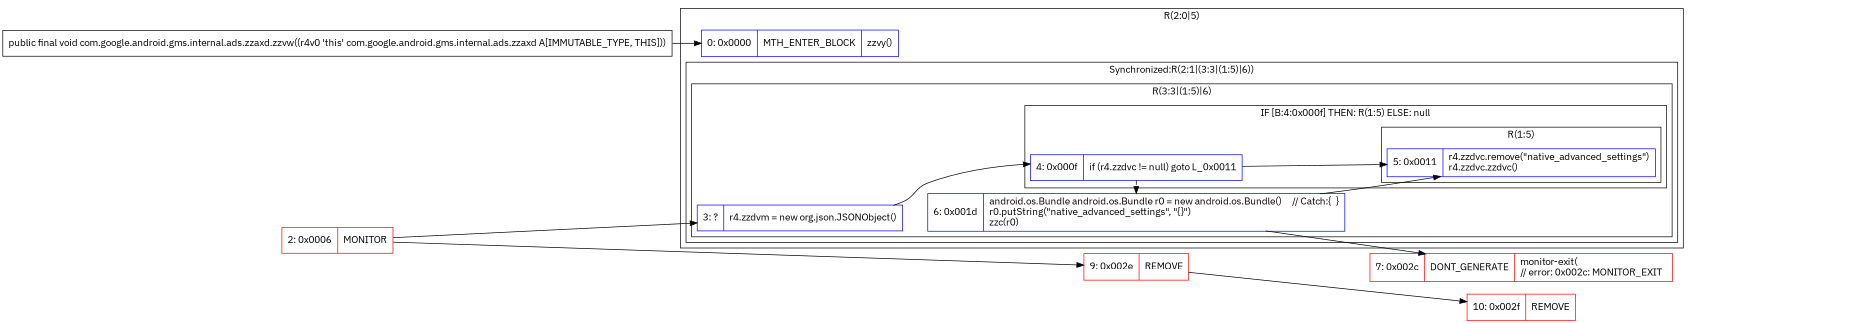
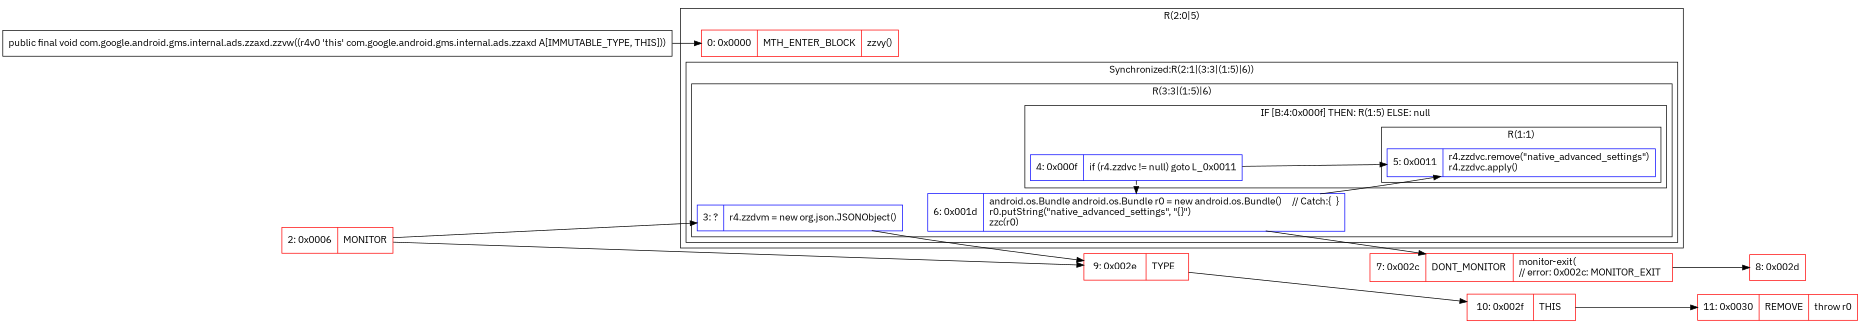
node "0: 0x0000": color blue -> red
cluster "R(1:5)": label "R(1:5)" -> "R(1:1)"
node "5: 0x0011": text "r4.zzdvc.zzdvc()" -> "r4.zzdvc.apply()"
edge "3: ?" -> "4: 0x000f": now "3: ?" -> "9: 0x002e"
node "9: 0x002e": text "REMOVE" -> "TYPE"
node "7: 0x002c": text "DONT_GENERATE" -> "DONT_MONITOR"
node "8: 0x002d": added
node "10: 0x002f": text "REMOVE" -> "THIS"
node "11: 0x0030": added
